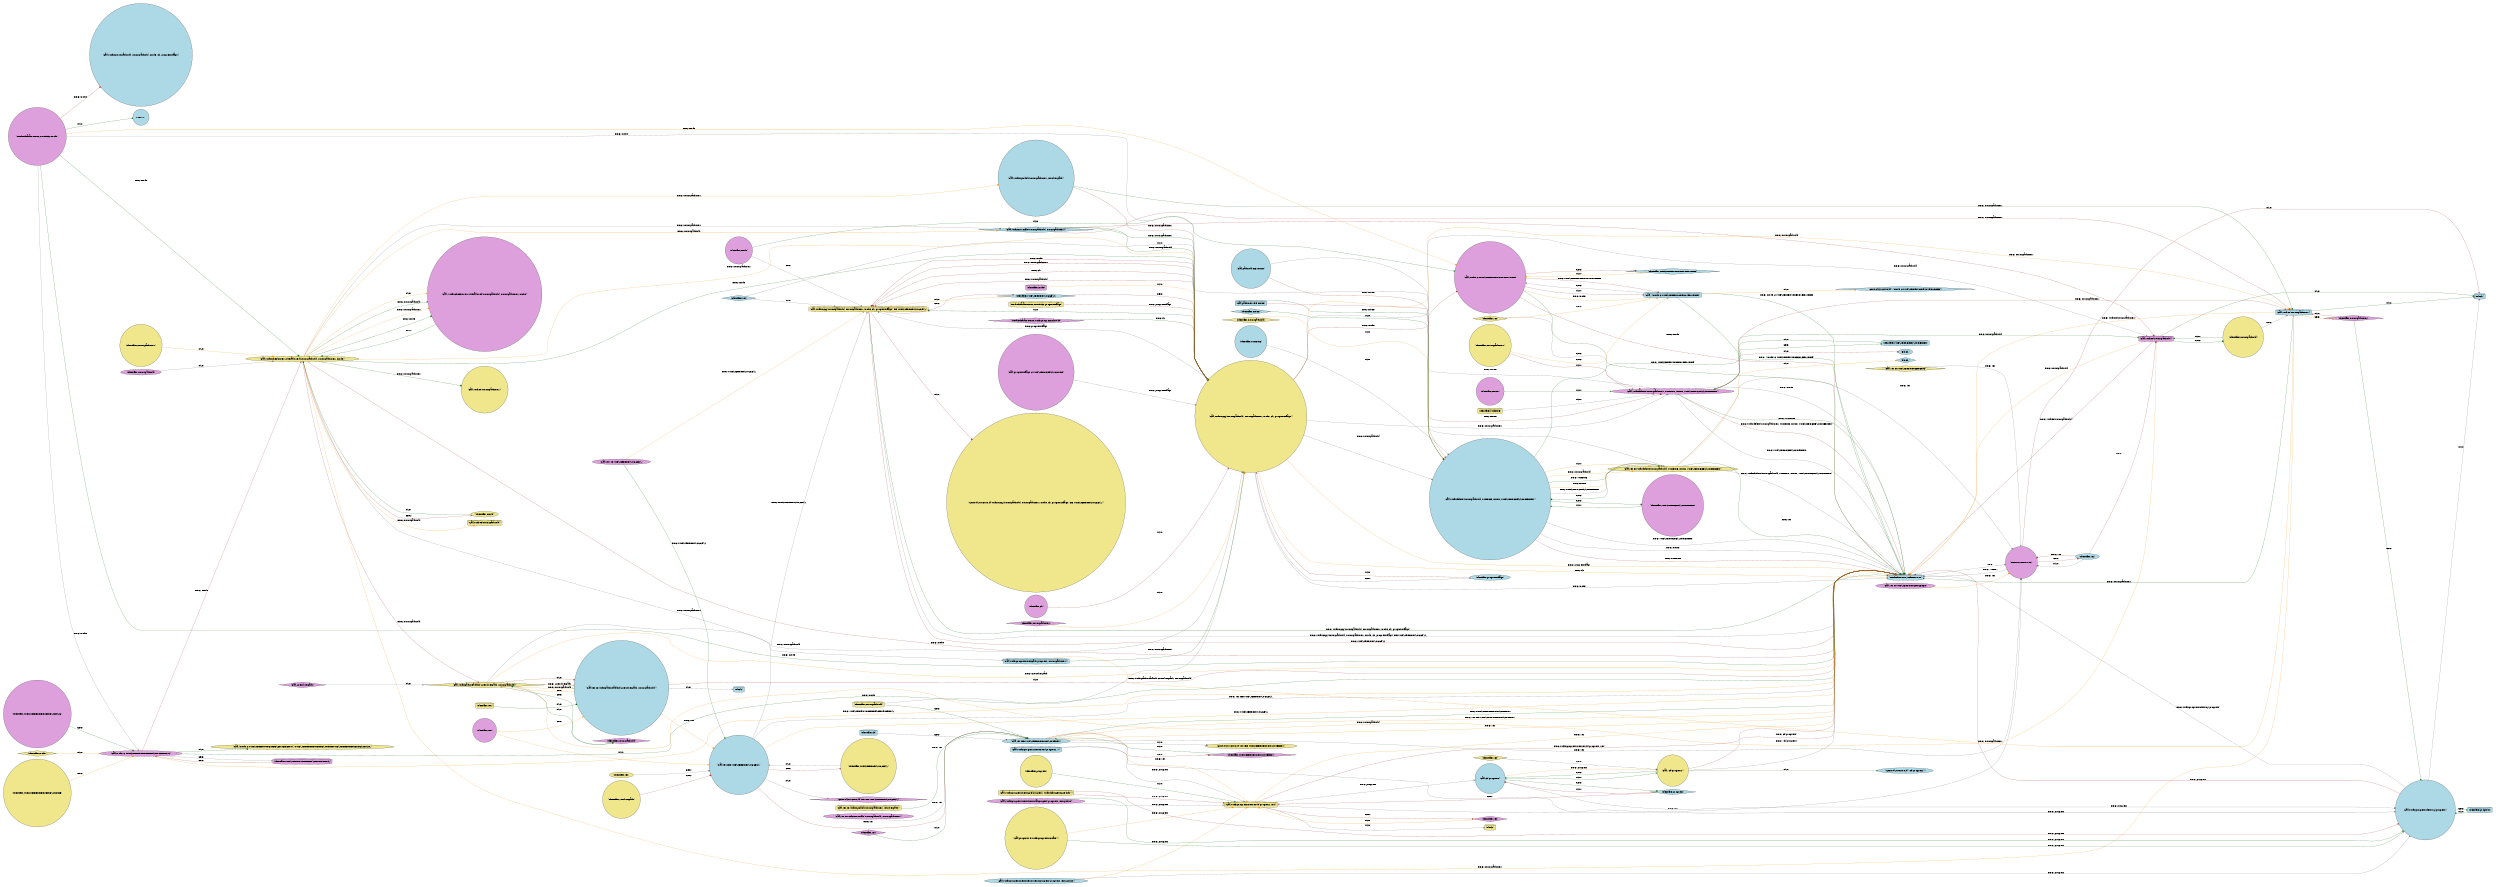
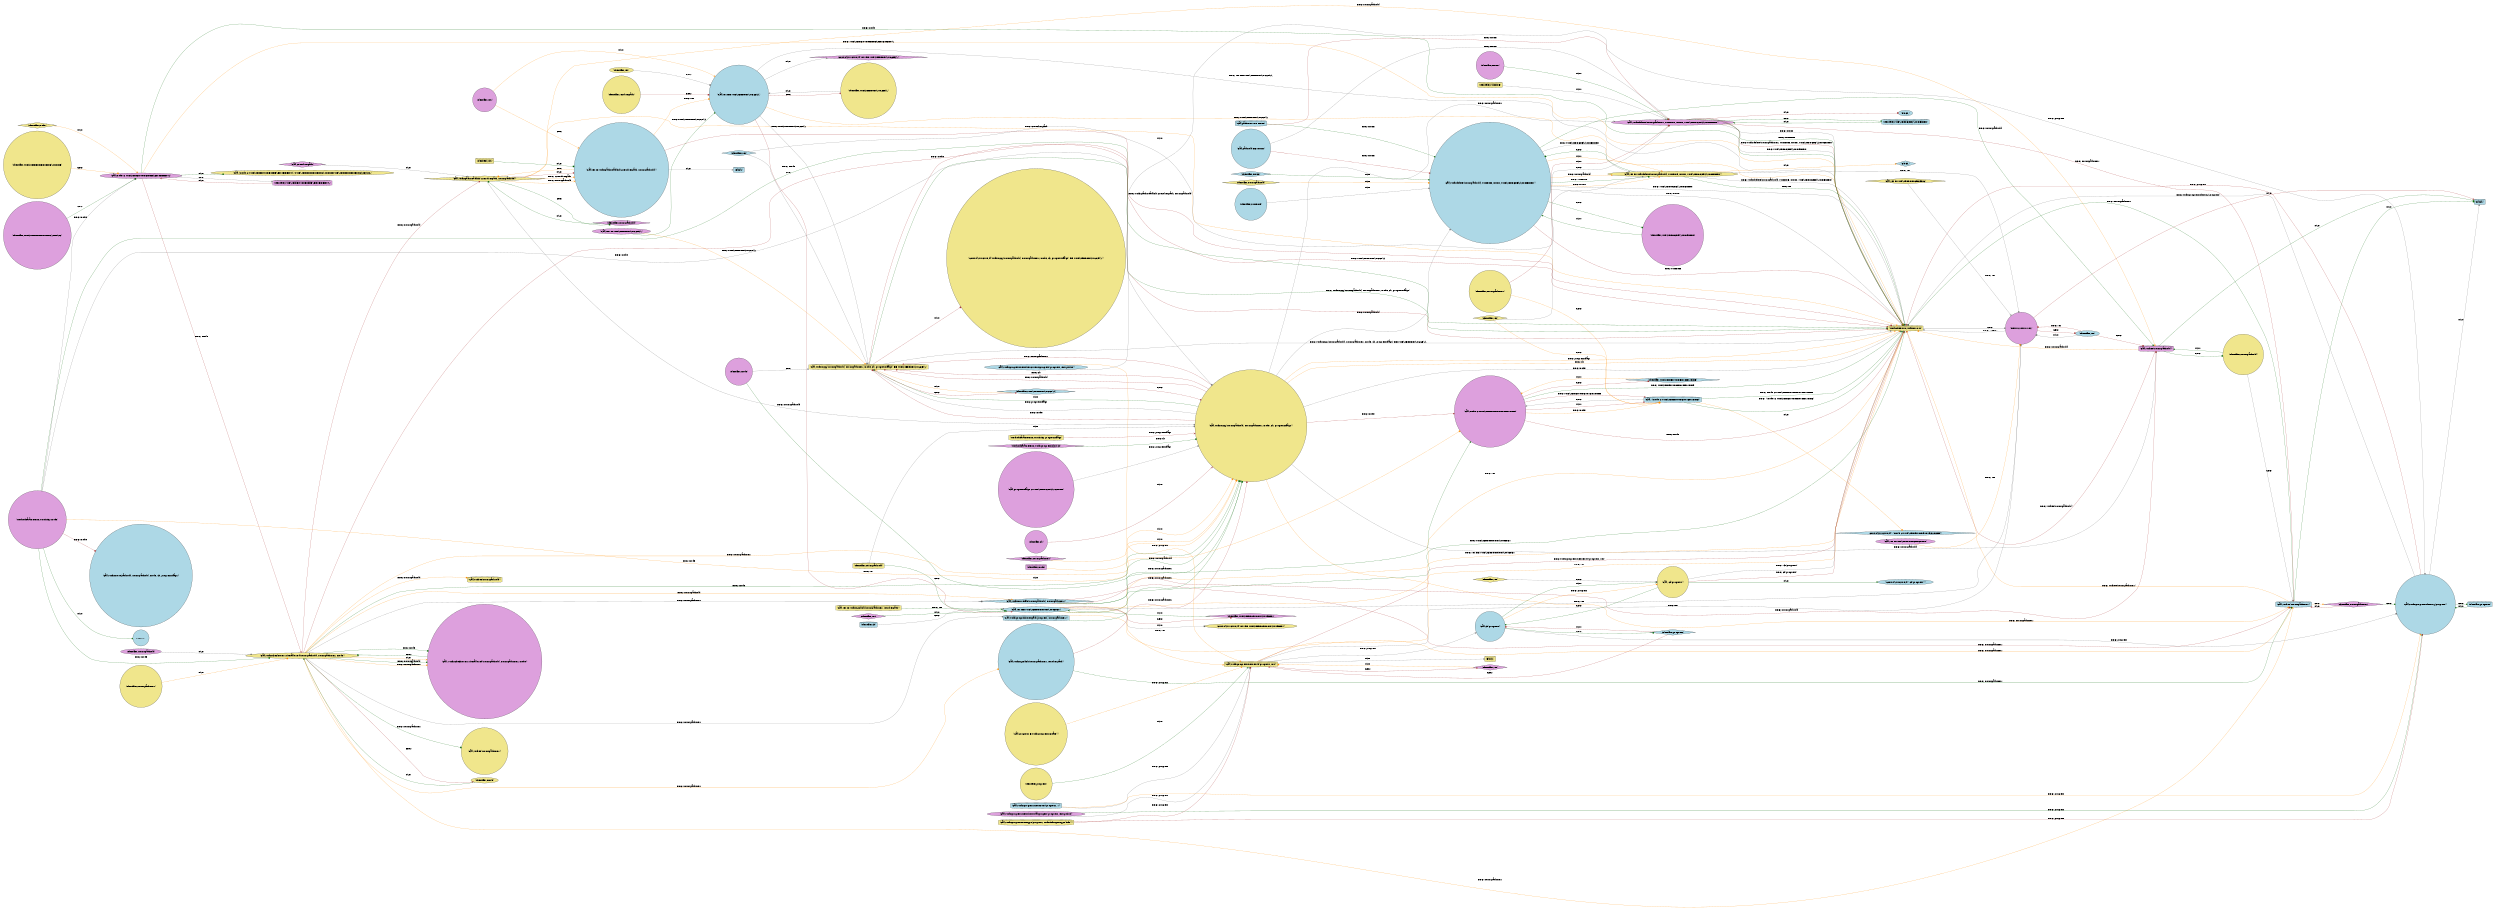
node "(Identifier,progress_flags)": removed
node "(MethodReturn,M_fs_error_t)": fillcolor lightblue -> khaki
edge "(Identifier,M_FS_FILE_MODE_PRESERVE_PERMS)" -> "(Call,mode & M_FS_FILE_MODE_PRESERVE_PERMS)": label "CFG: " -> "AST: "
edge "(Call,M_fs_progress_set_count(progress, 1))" -> "(Call,M_fs_progress_destroy(progress))": color gray40 -> darkorange
node "(Call,res = M_fs_move_file(norm_path_old, norm_path_new))": removed
edge "(Call,progress = M_fs_progress_create())" -> "(Call,M_fs_progress_destroy(progress))": removed, label "DDG: progress"
